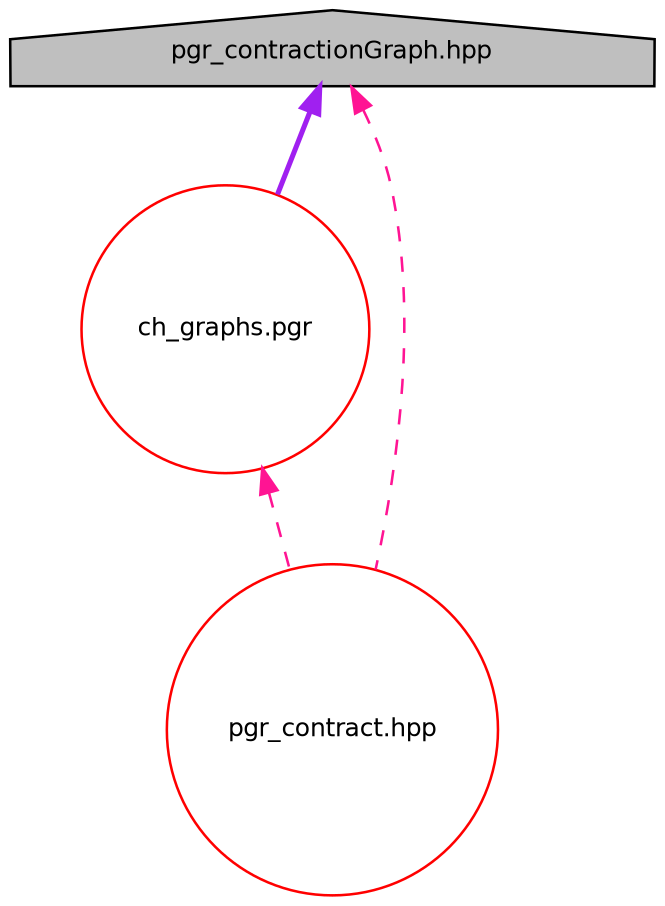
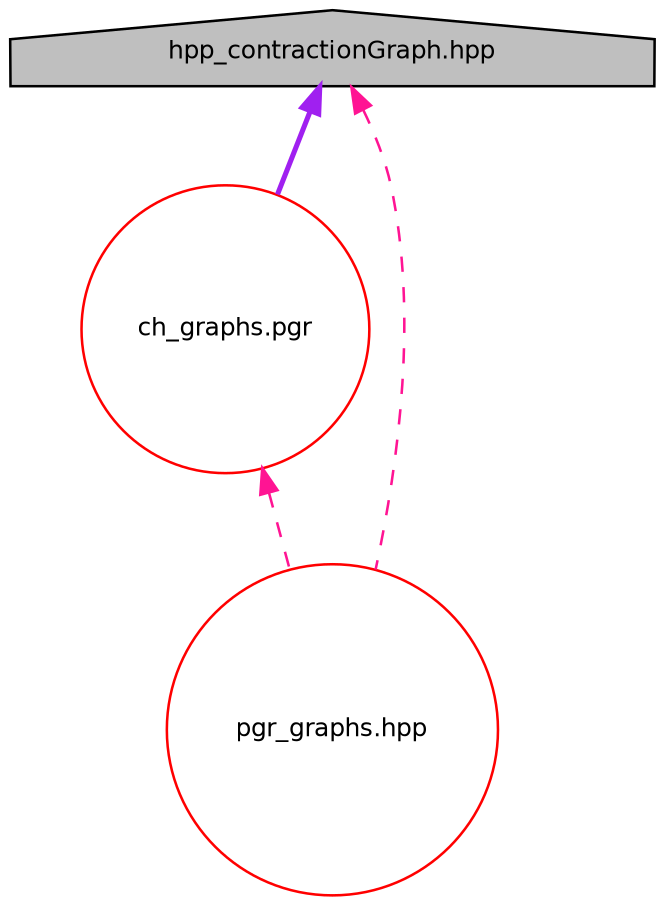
node "pgr_contractionGraph.hpp": label "pgr_contractionGraph.hpp" -> "hpp_contractionGraph.hpp"
node "pgr_contract.hpp": label "pgr_contract.hpp" -> "pgr_graphs.hpp"
